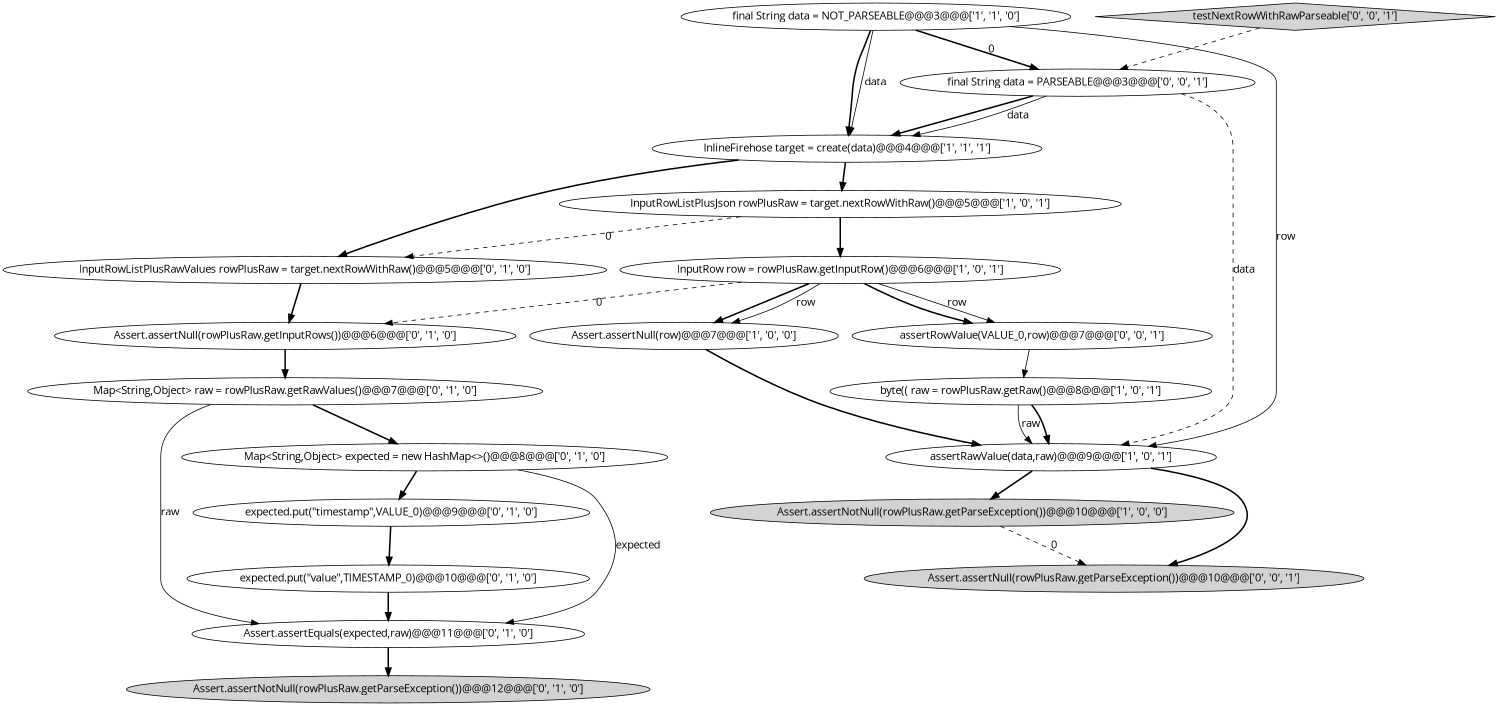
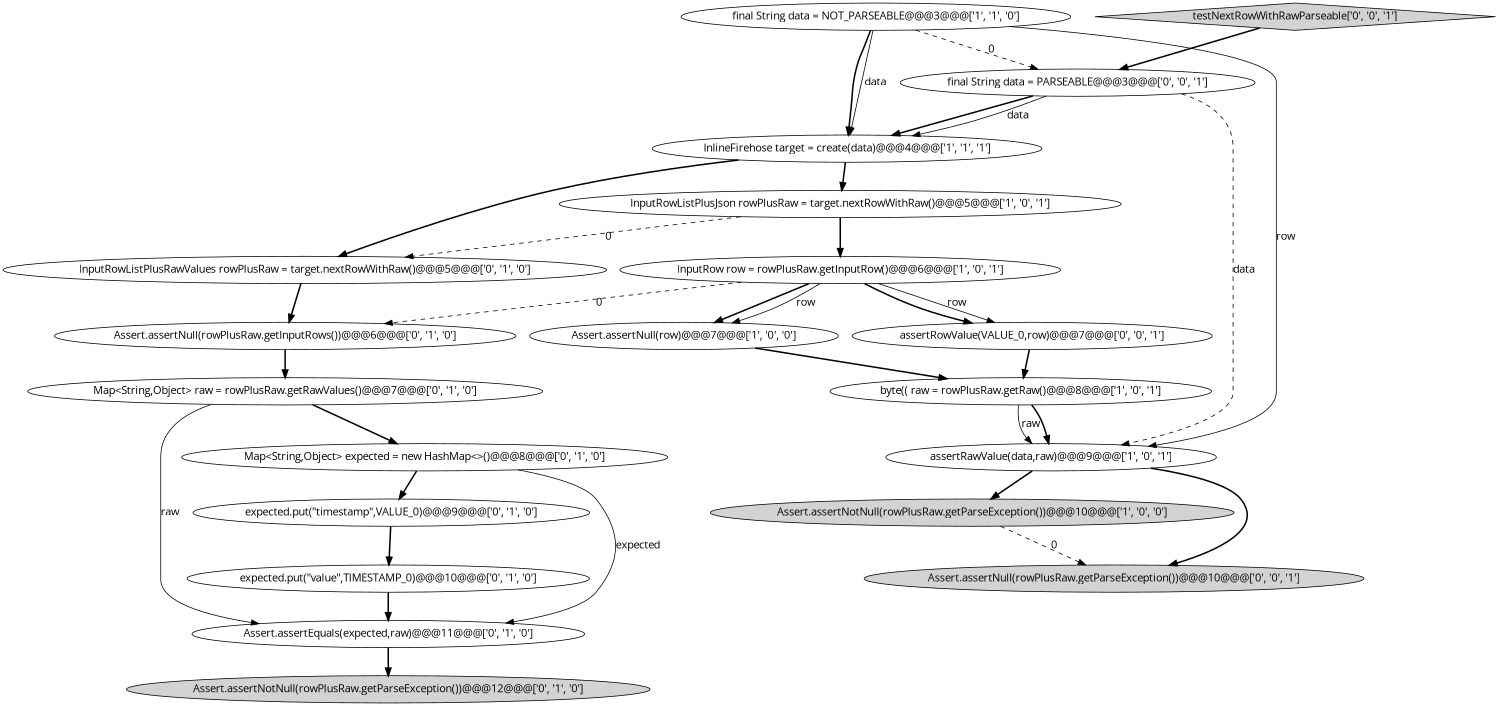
edge "testNextRowWithRawParseable['0', '0', '1']" -> "final String data = PARSEABLE@@@3@@@['0', '0', '1']": style dashed -> bold
edge "final String data = NOT_PARSEABLE@@@3@@@['1', '1', '0']" -> "final String data = PARSEABLE@@@3@@@['0', '0', '1']": style bold -> dashed
edge "assertRowValue(VALUE_0,row)@@@7@@@['0', '0', '1']" -> "byte(( raw = rowPlusRaw.getRaw()@@@8@@@['1', '0', '1']": style solid -> bold
edge "Assert.assertNull(row)@@@7@@@['1', '0', '0']" -> "assertRawValue(data,raw)@@@9@@@['1', '0', '1']": now "Assert.assertNull(row)@@@7@@@['1', '0', '0']" -> "byte(( raw = rowPlusRaw.getRaw()@@@8@@@['1', '0', '1']"
